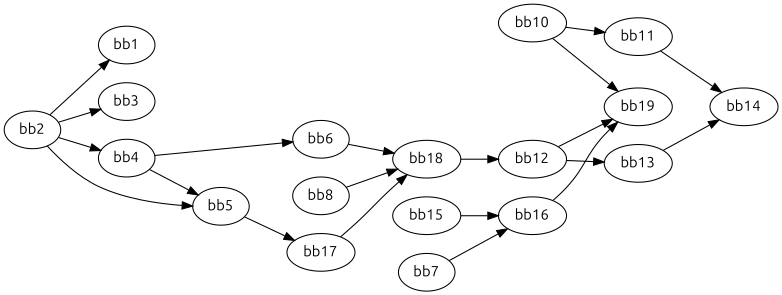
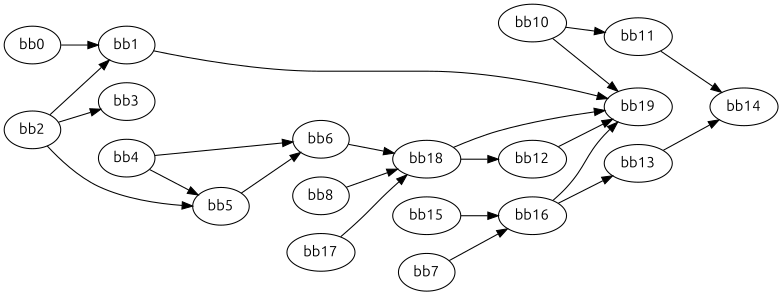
node "bb0": added
edge "bb1" -> "bb19": added
edge "bb18" -> "bb19": added
edge "bb2" -> "bb4": removed
edge "bb12" -> "bb13": now "bb16" -> "bb13"
edge "bb5" -> "bb17": now "bb5" -> "bb6"
